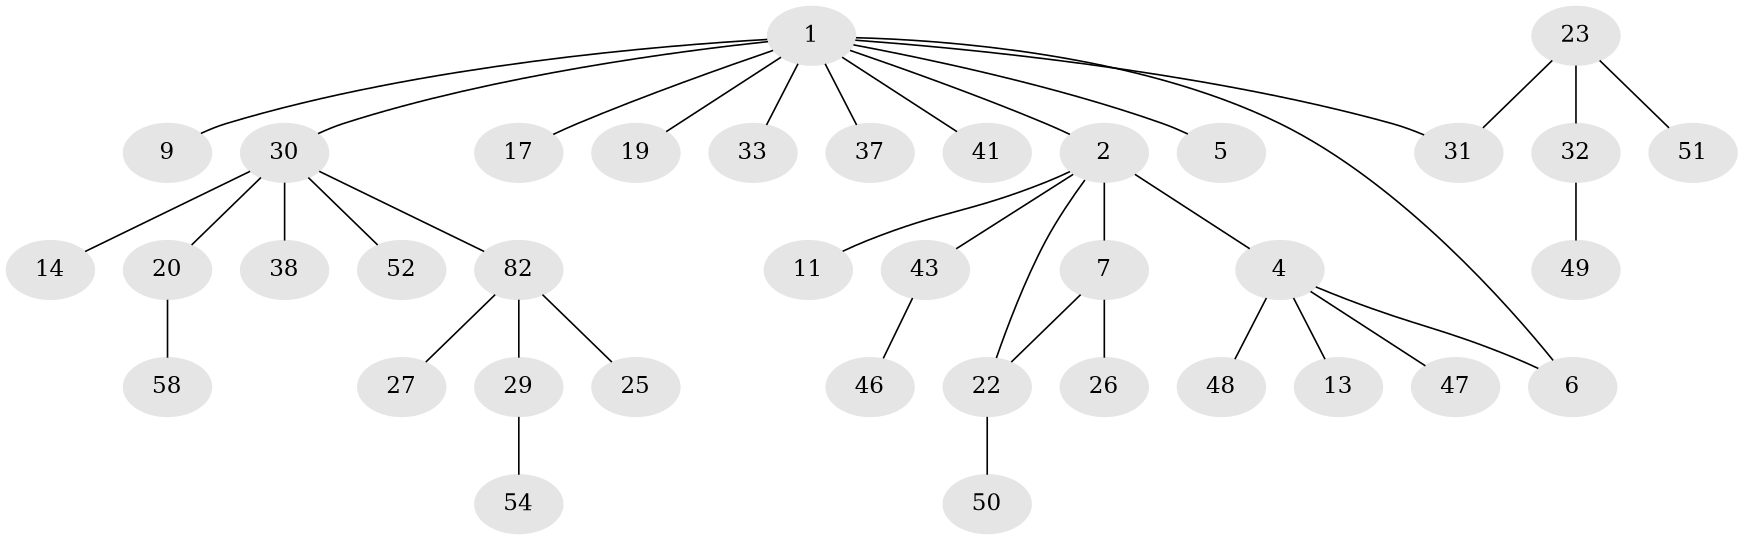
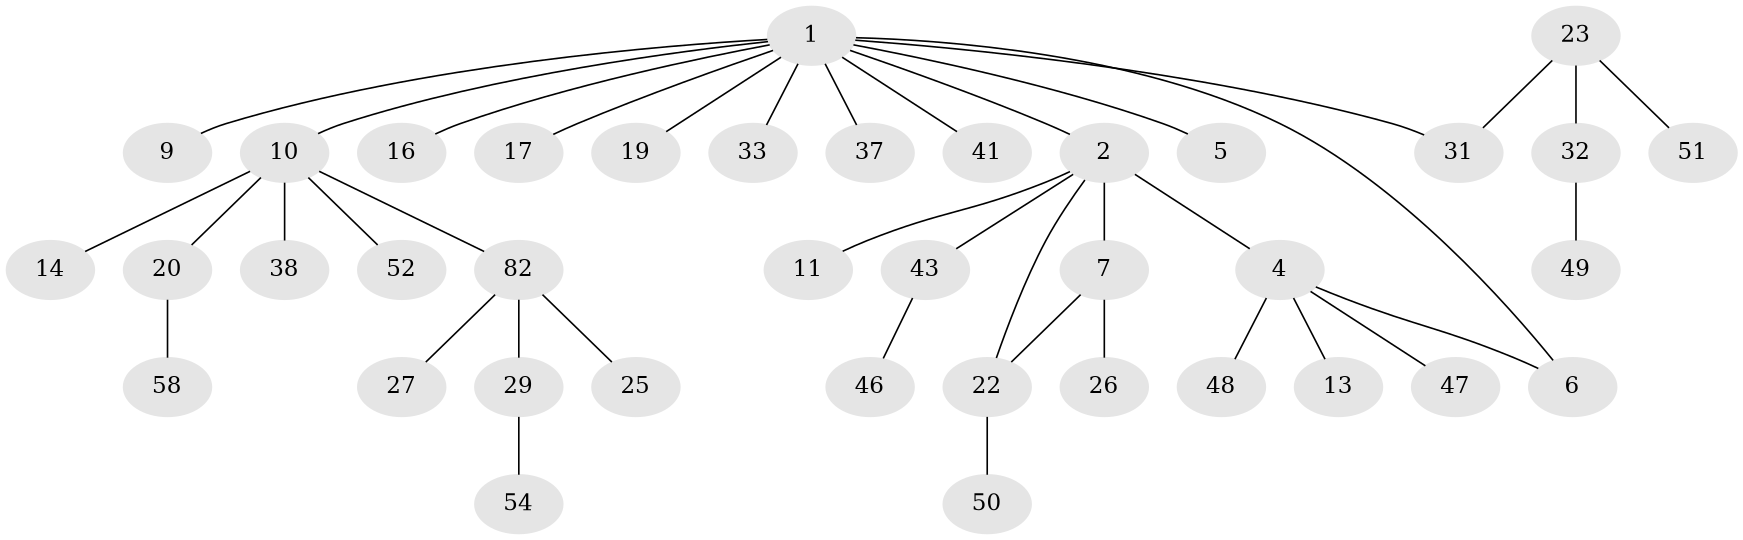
node "30": label "30" -> "10"
node "16": added
